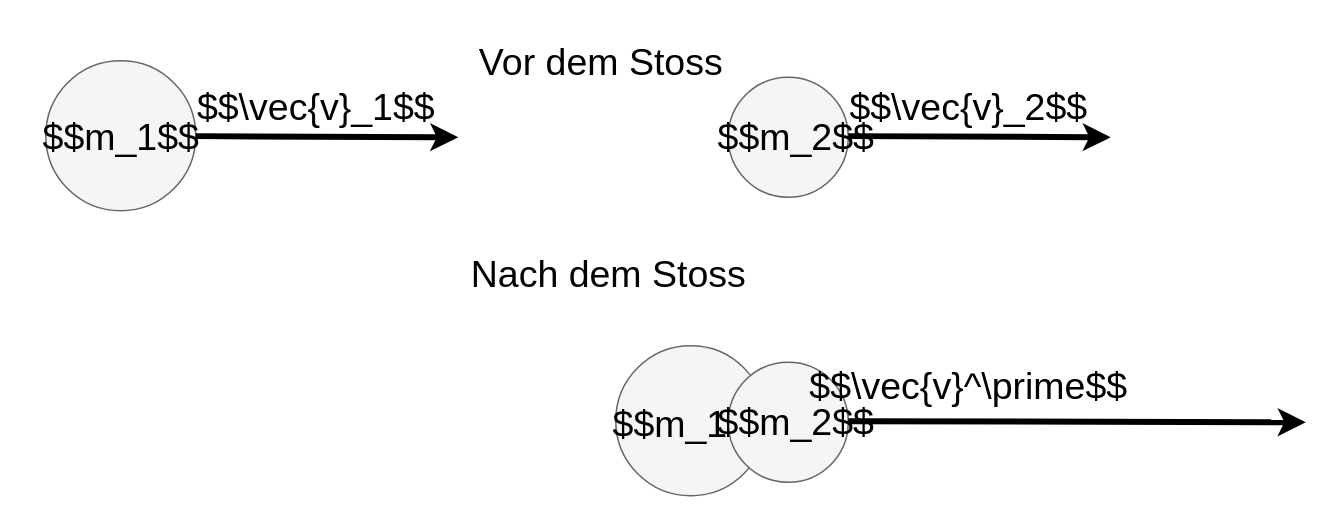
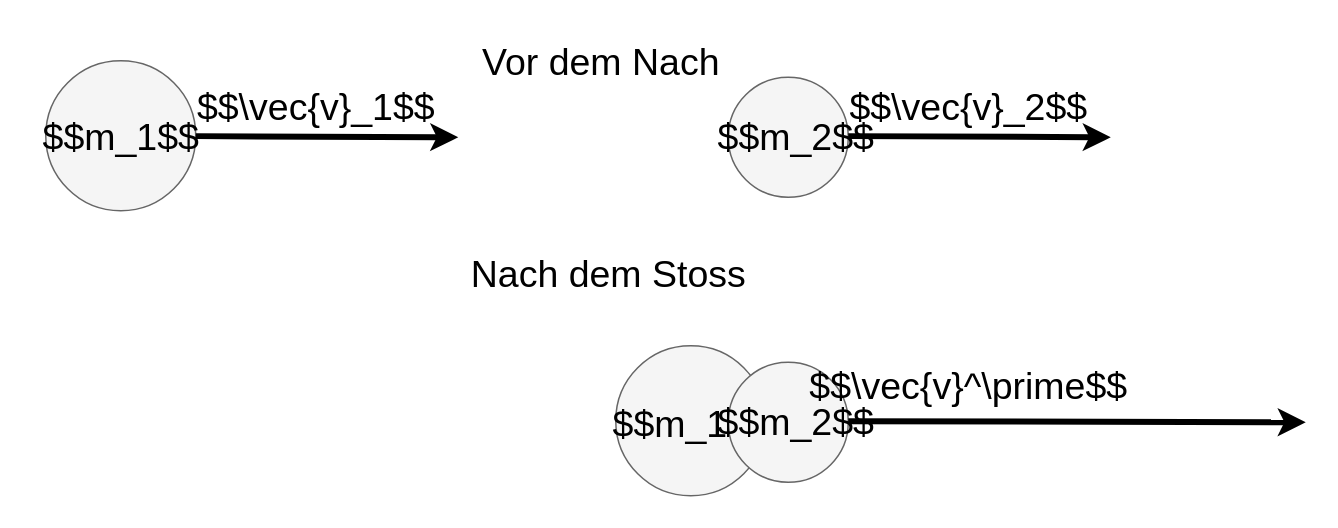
node "Vor dem Stoss": label "Vor dem Stoss" -> "Vor dem Nach"
